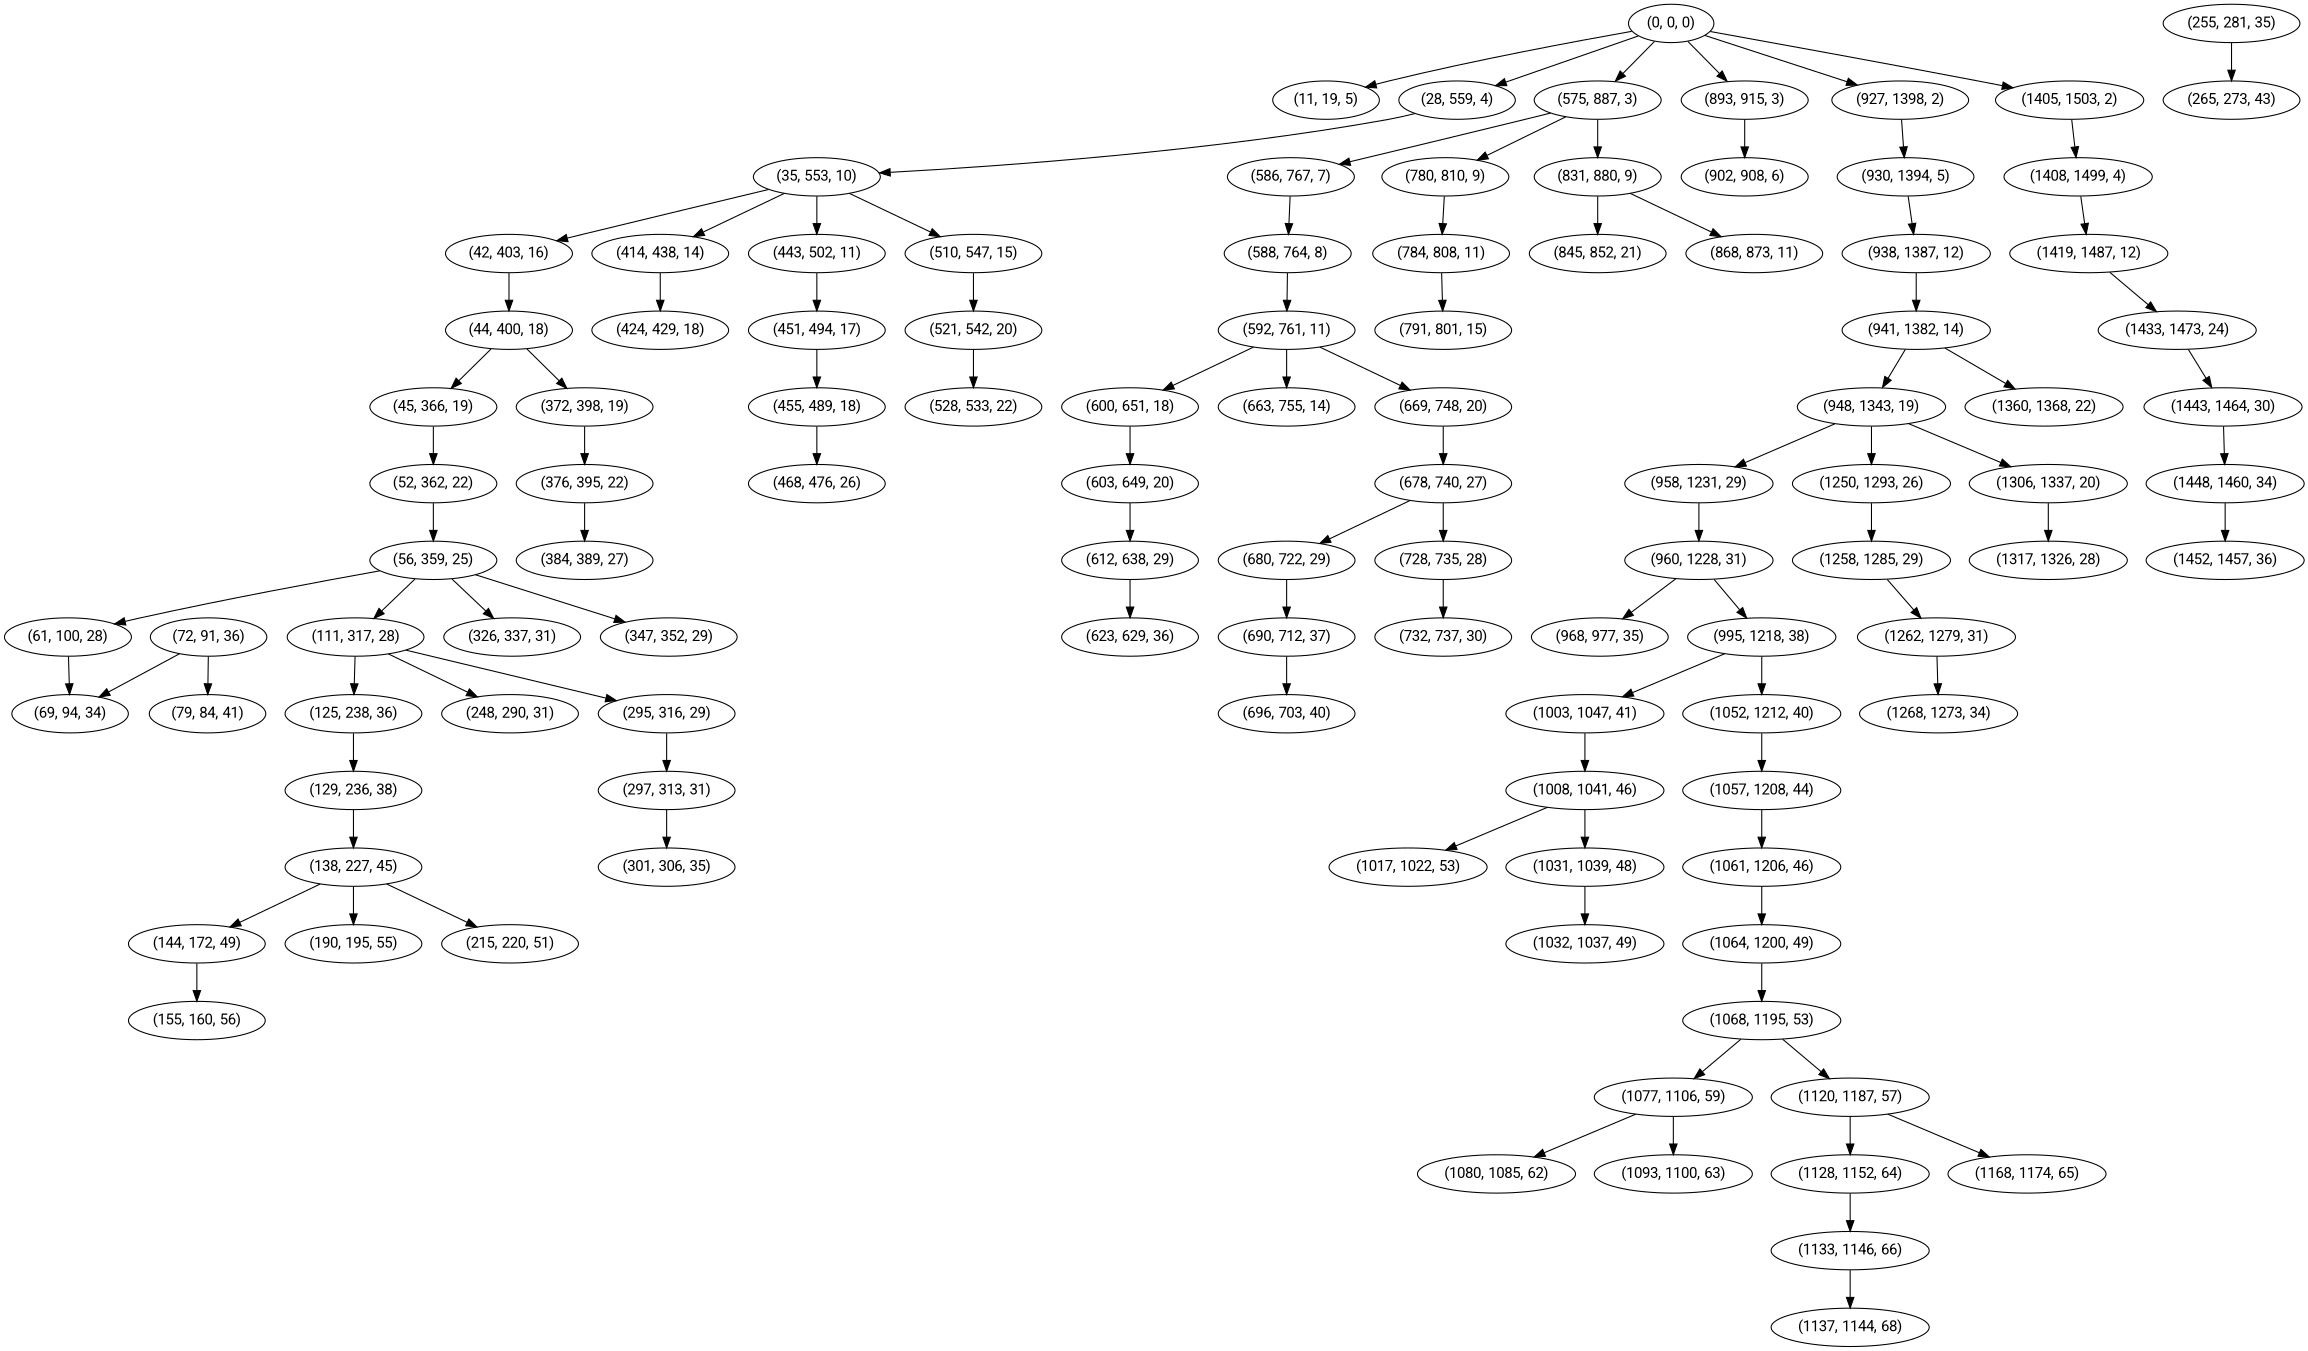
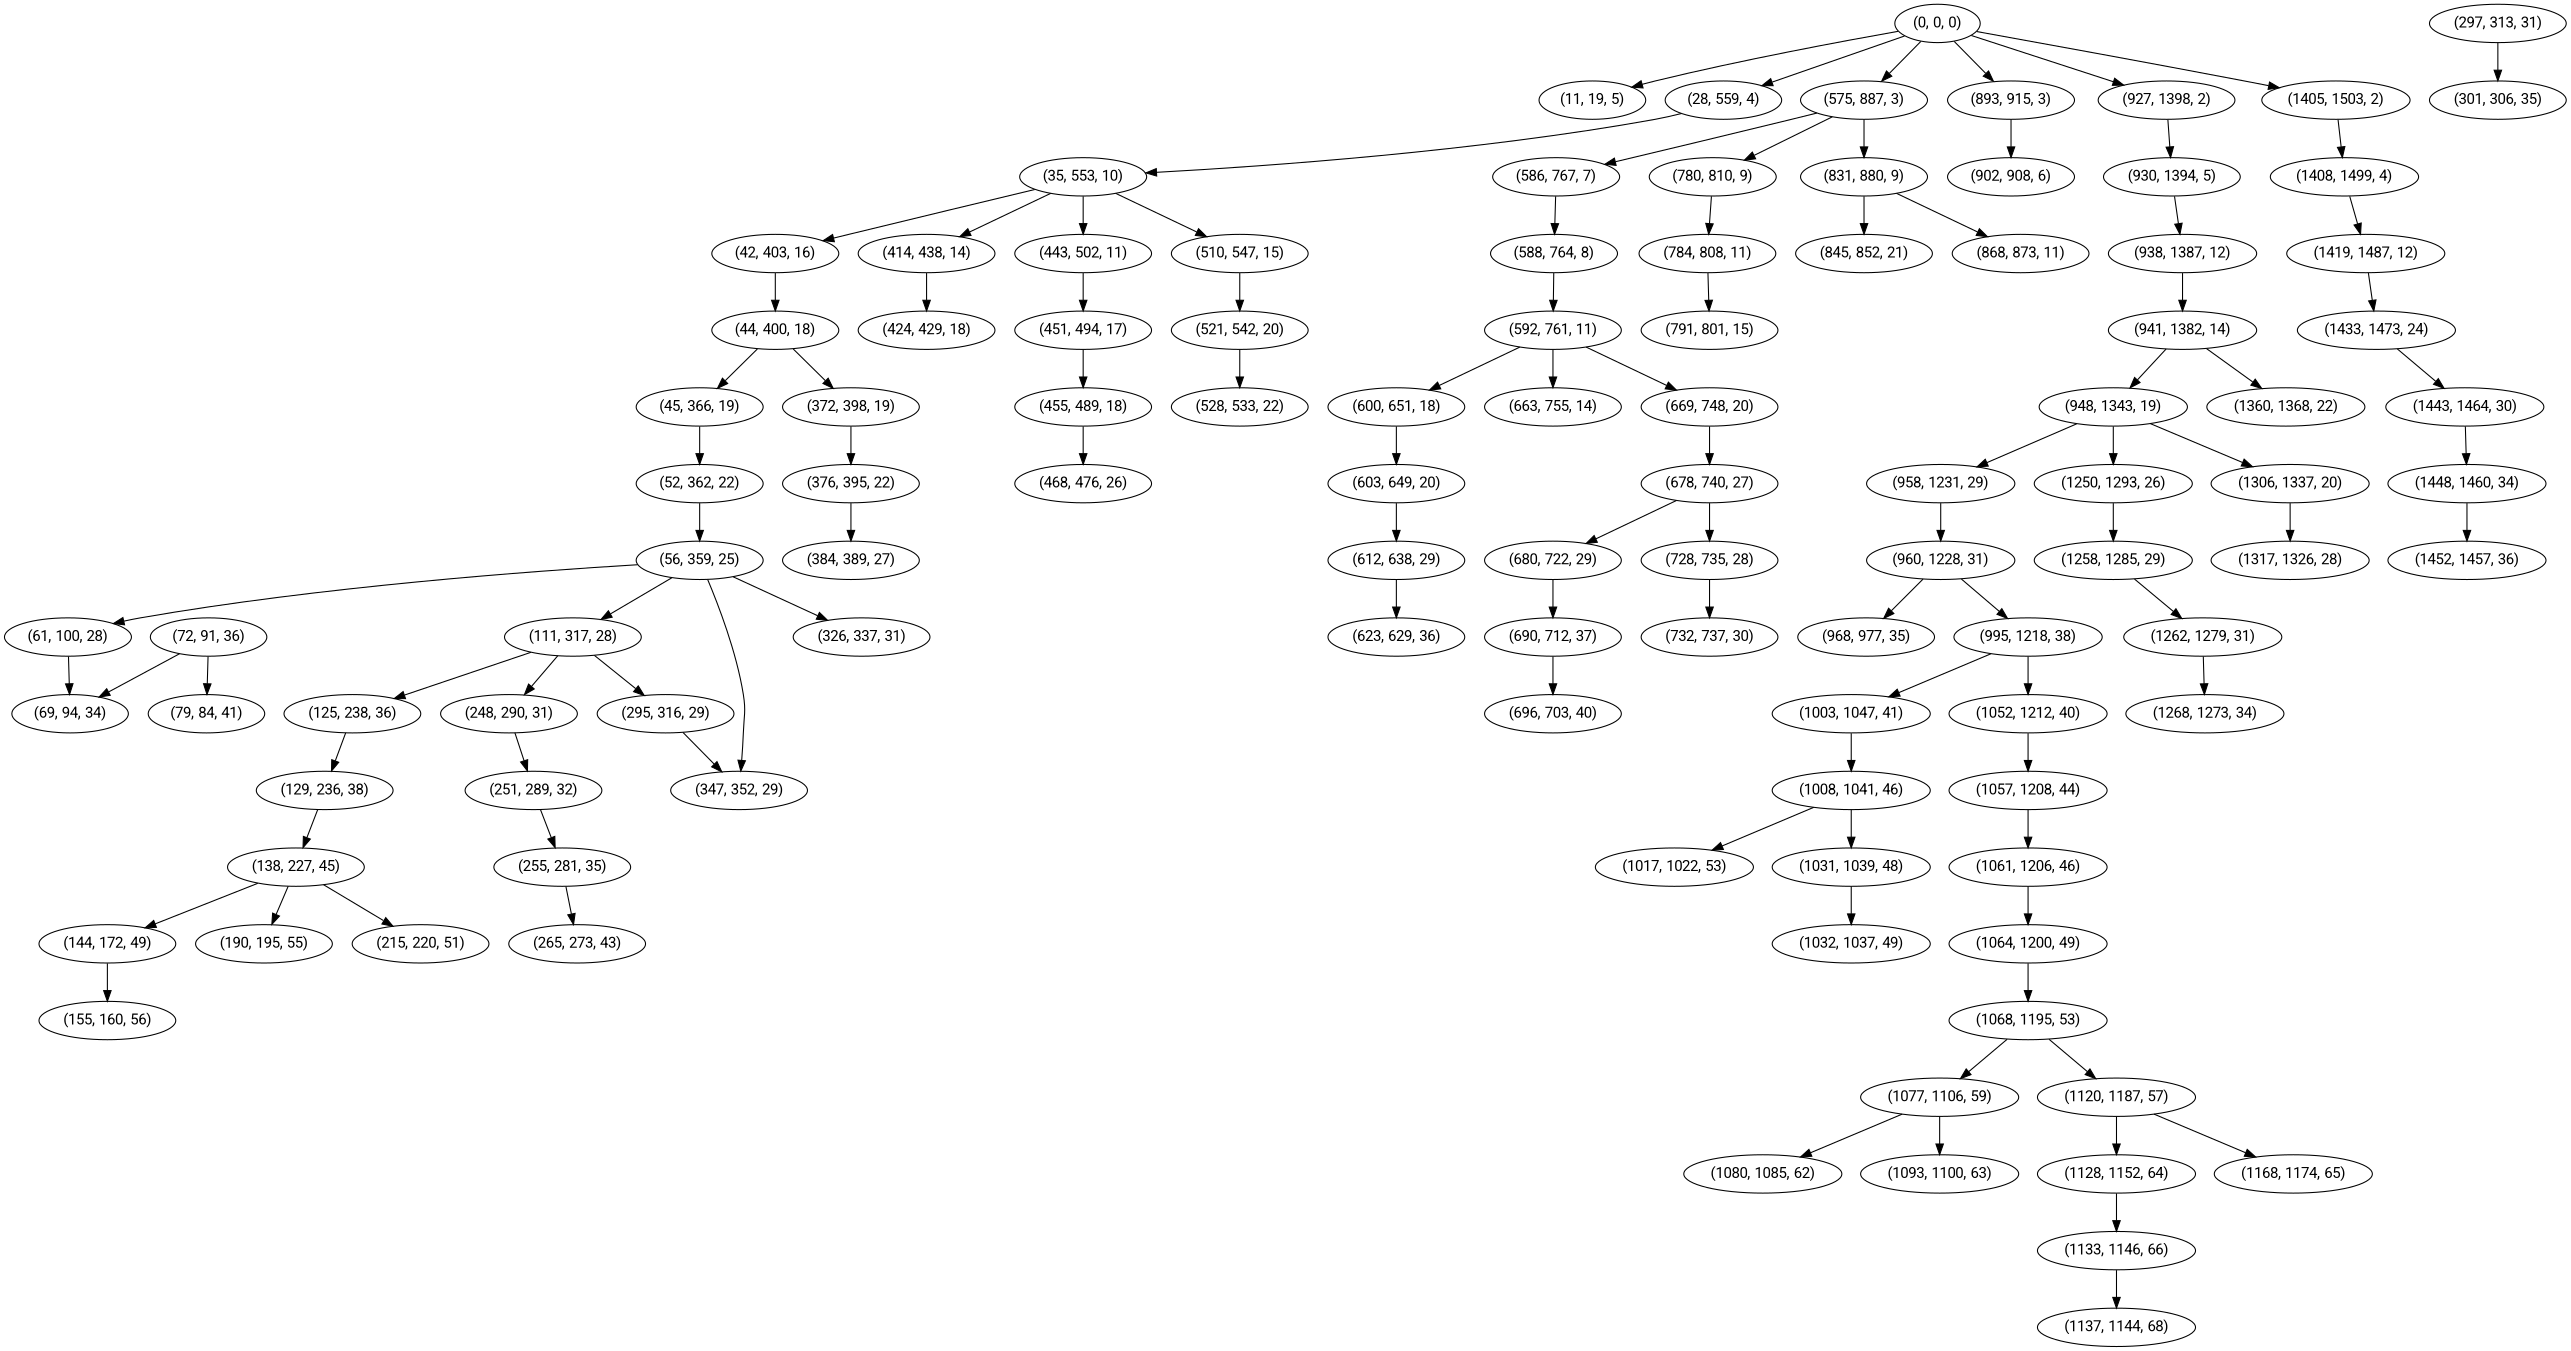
edge "(295, 316, 29)" -> "(297, 313, 31)": now "(295, 316, 29)" -> "(347, 352, 29)"
node "(251, 289, 32)": added
